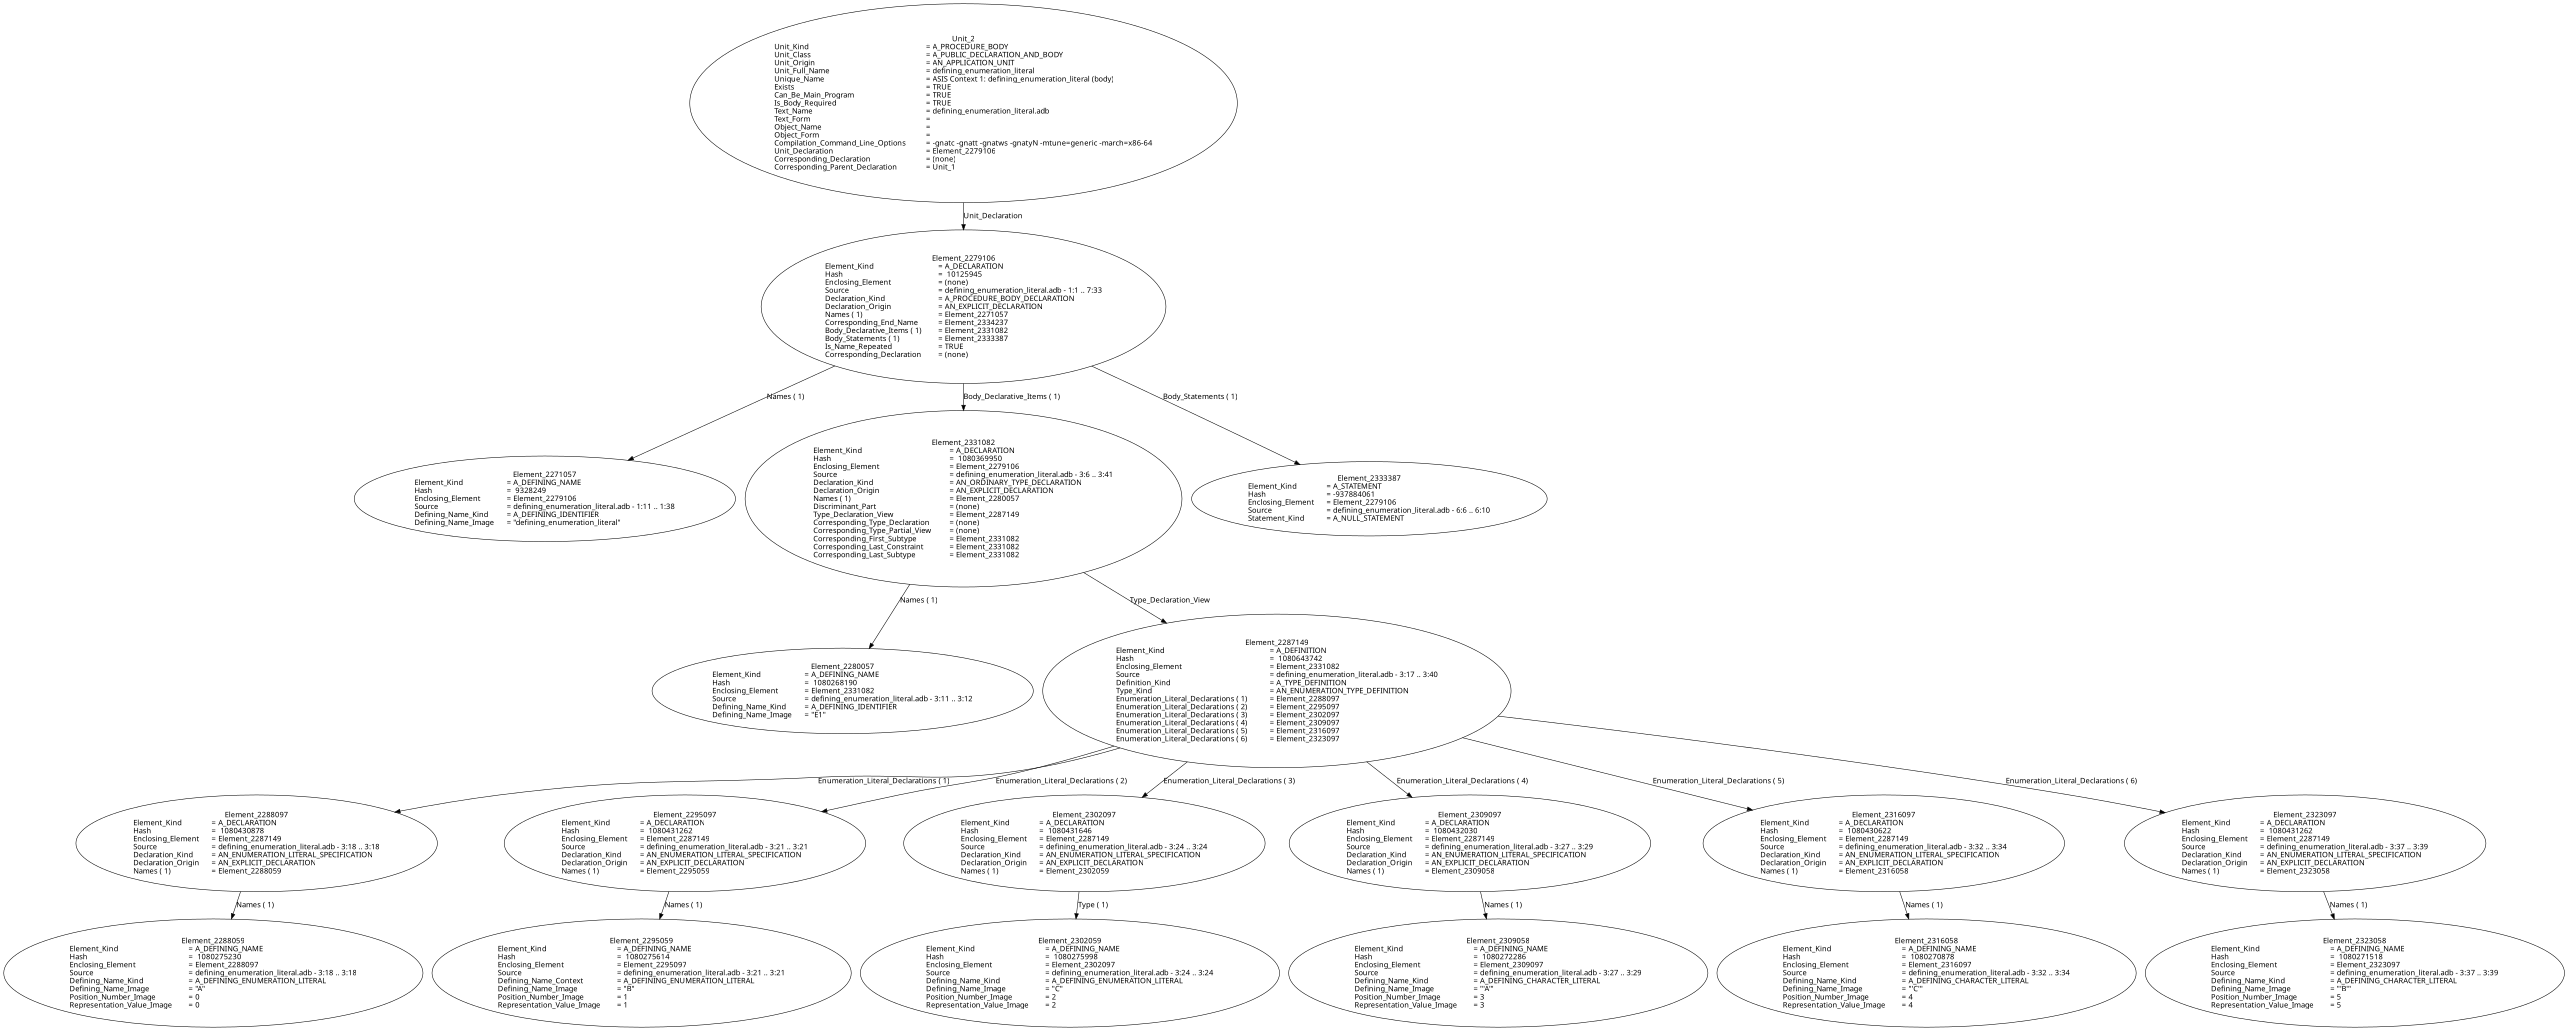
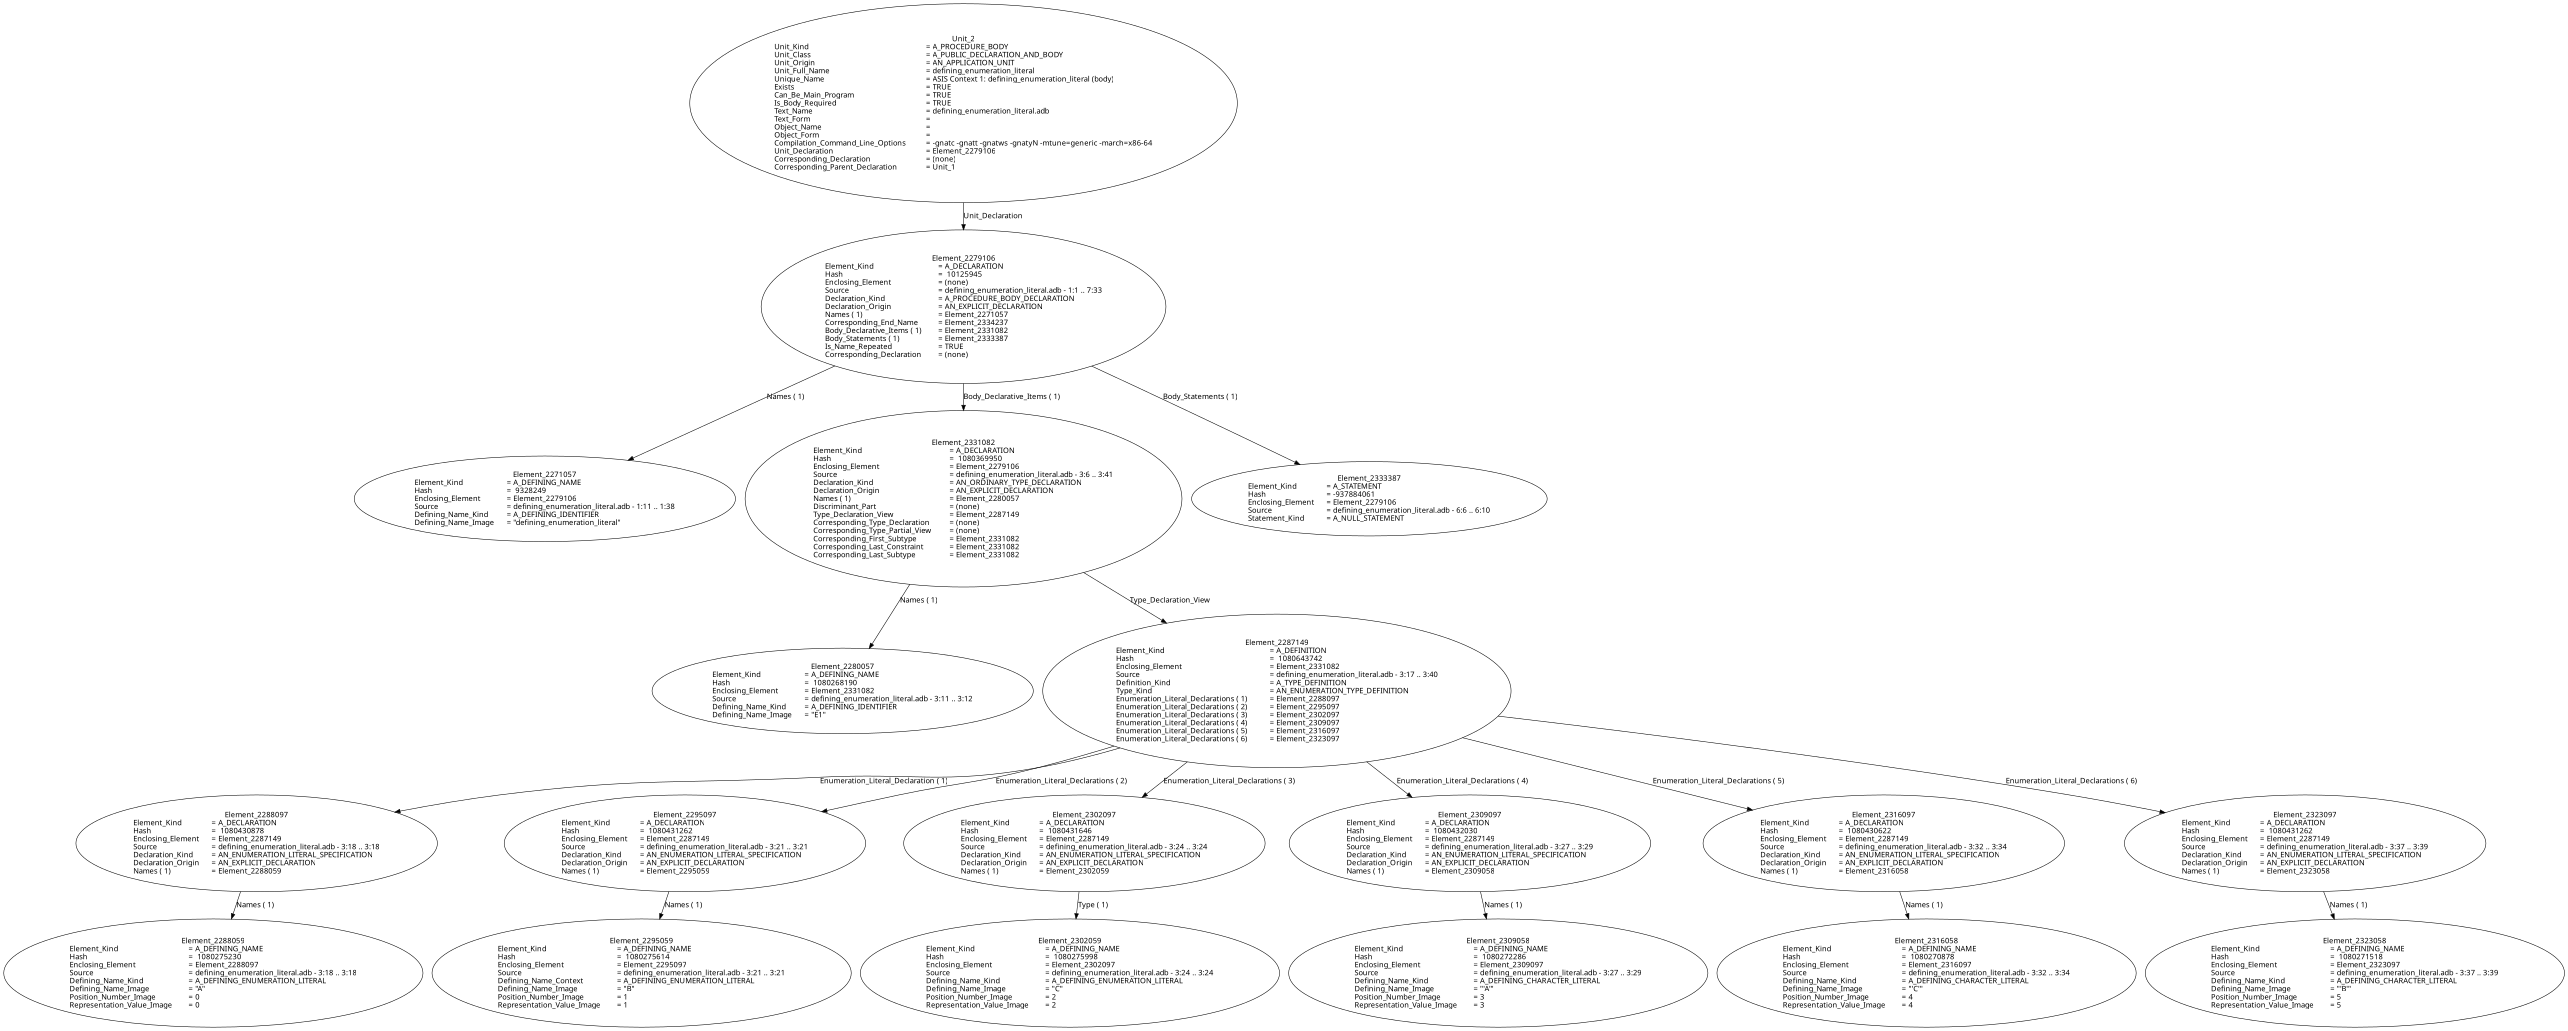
edge "Element_2287149" -> "Element_2288097": label "Enumeration_Literal_Declarations ( 1)" -> "Enumeration_Literal_Declaration ( 1)"
